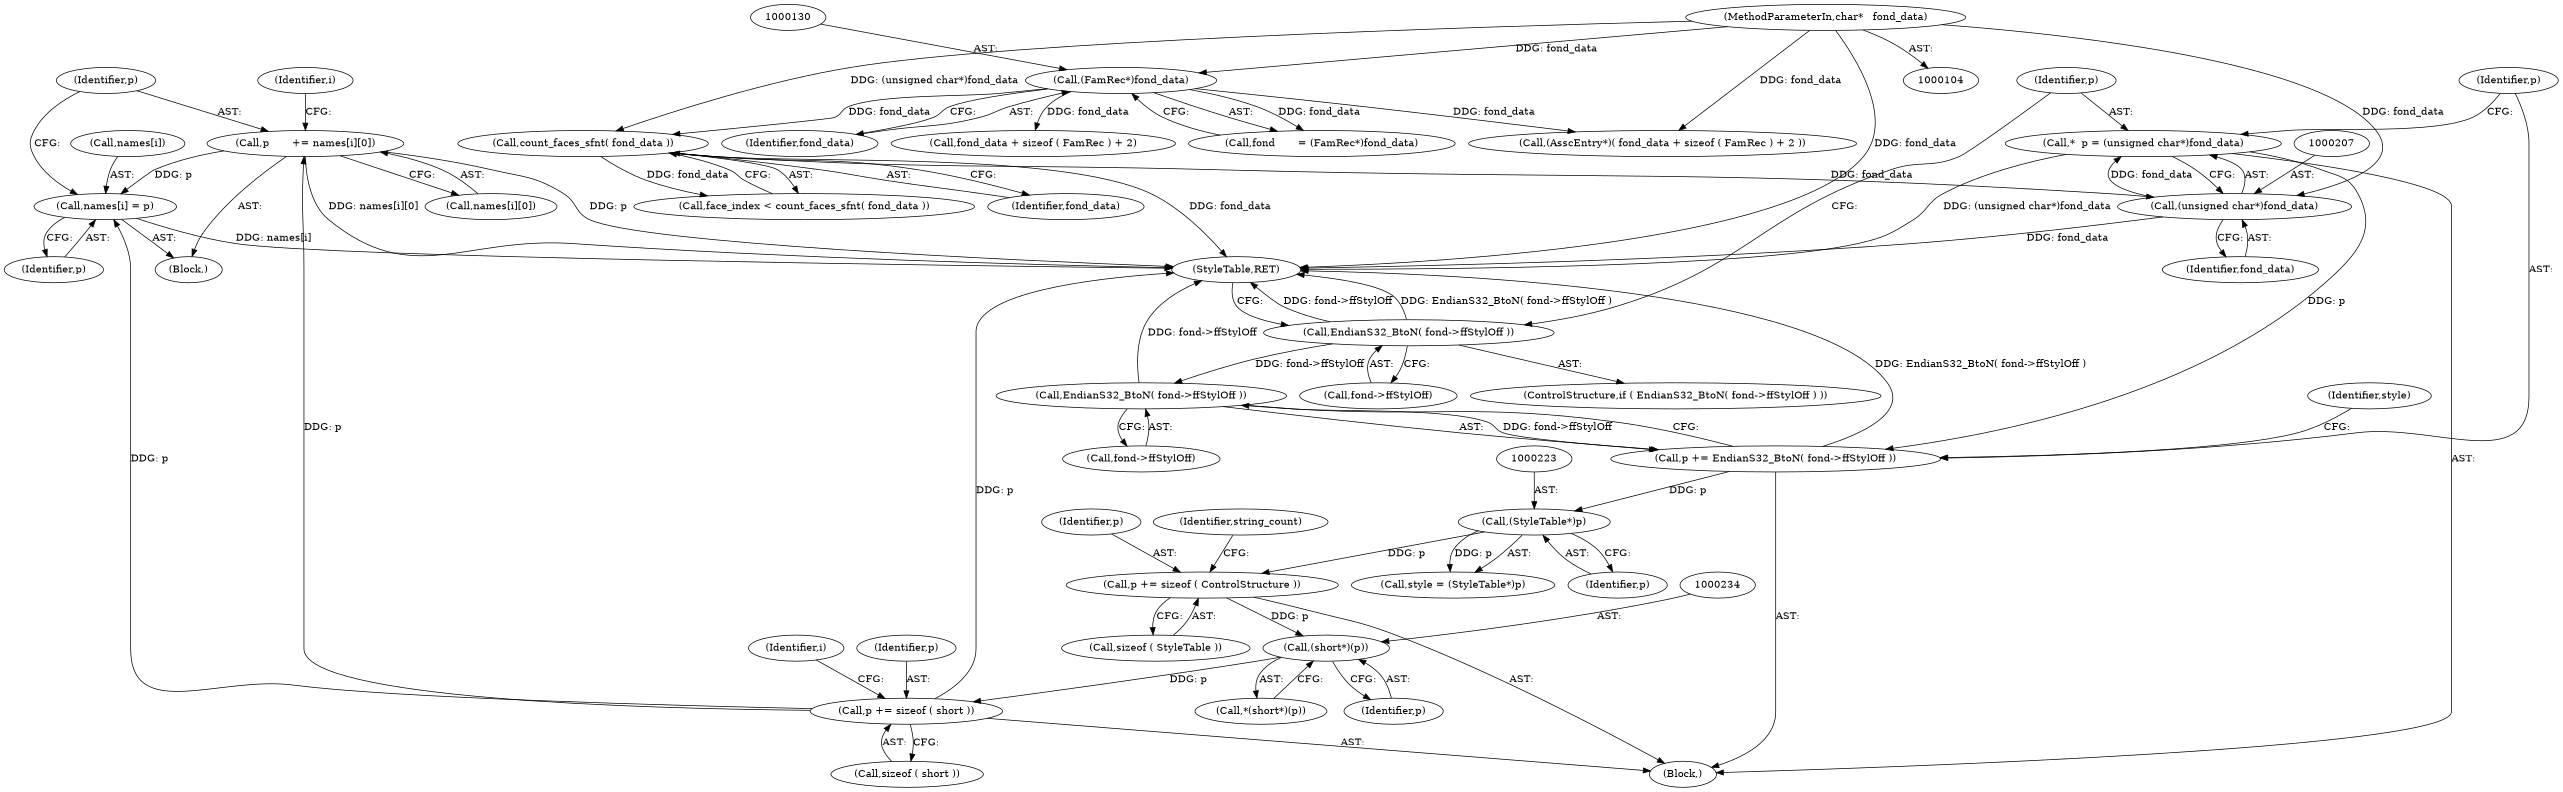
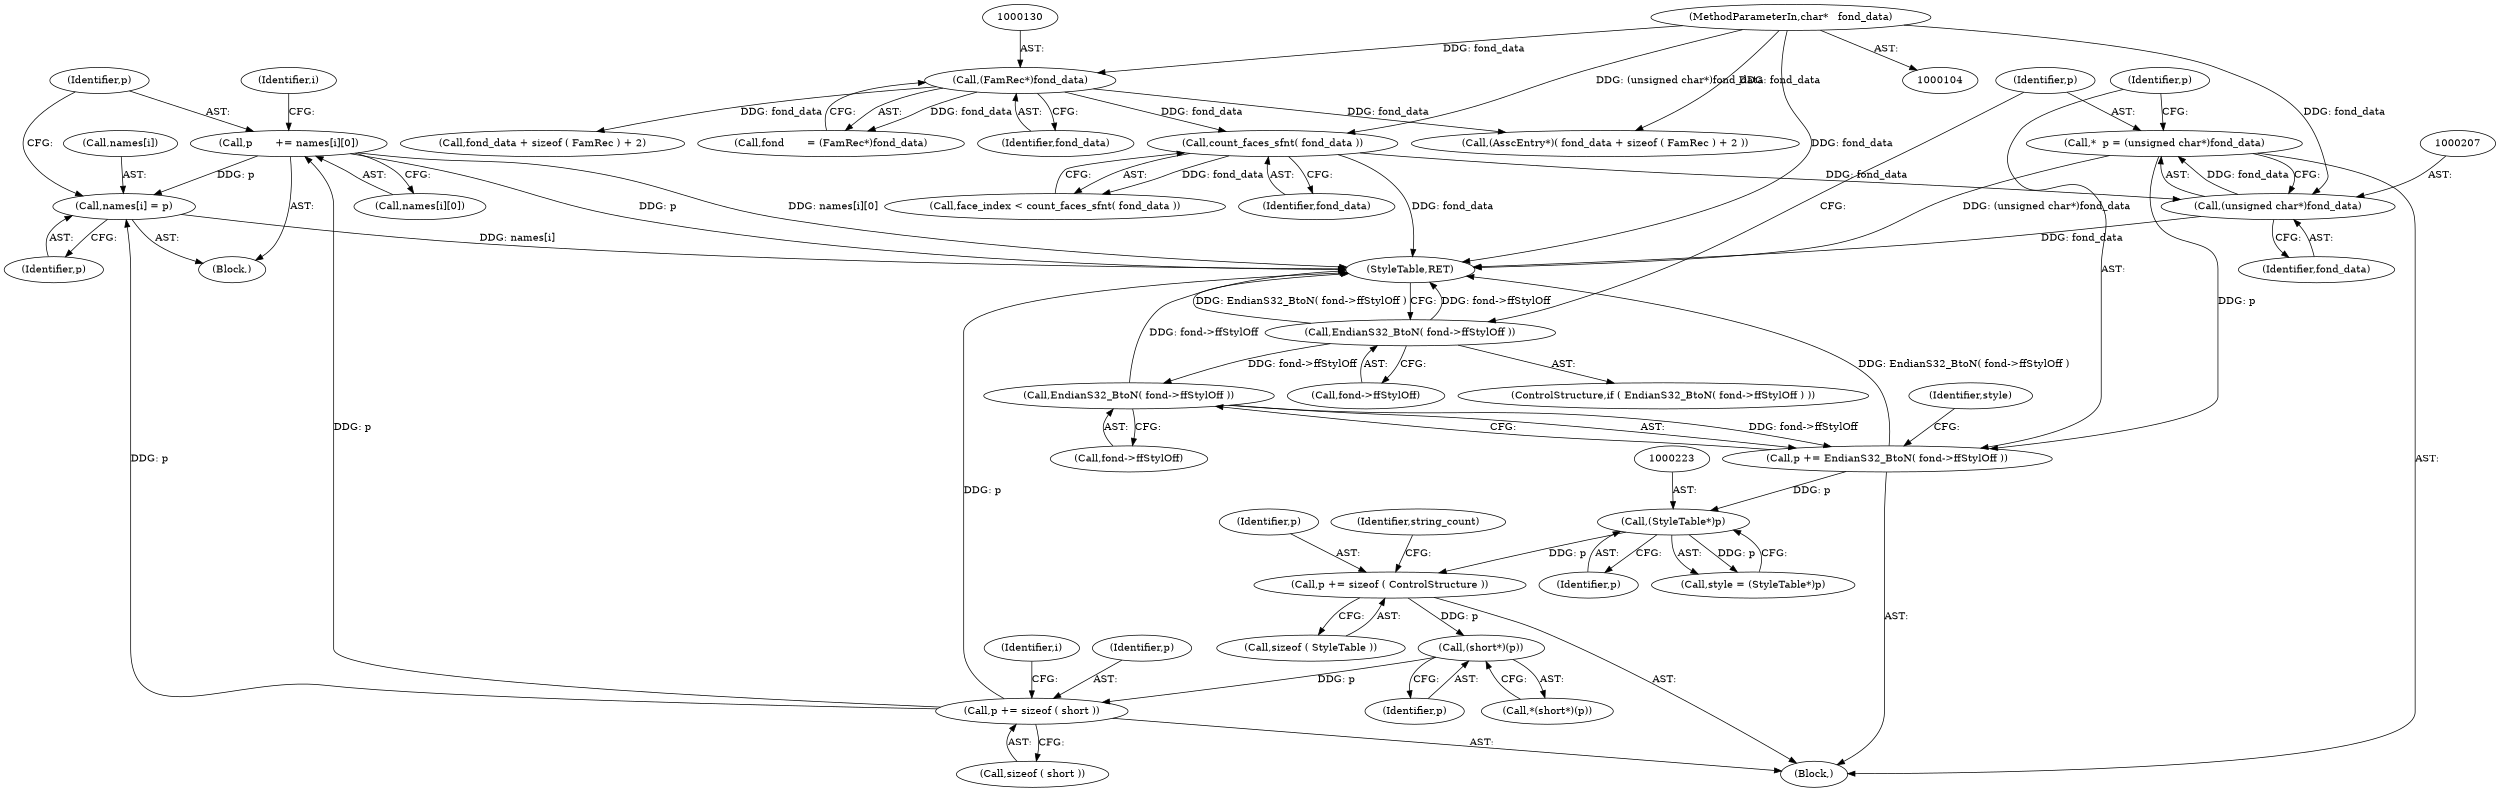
edge "(Call,style = (StyleTable*)p)" -> "(Call,(StyleTable*)p)": added, label "CFG:"
node "1000234": removed
